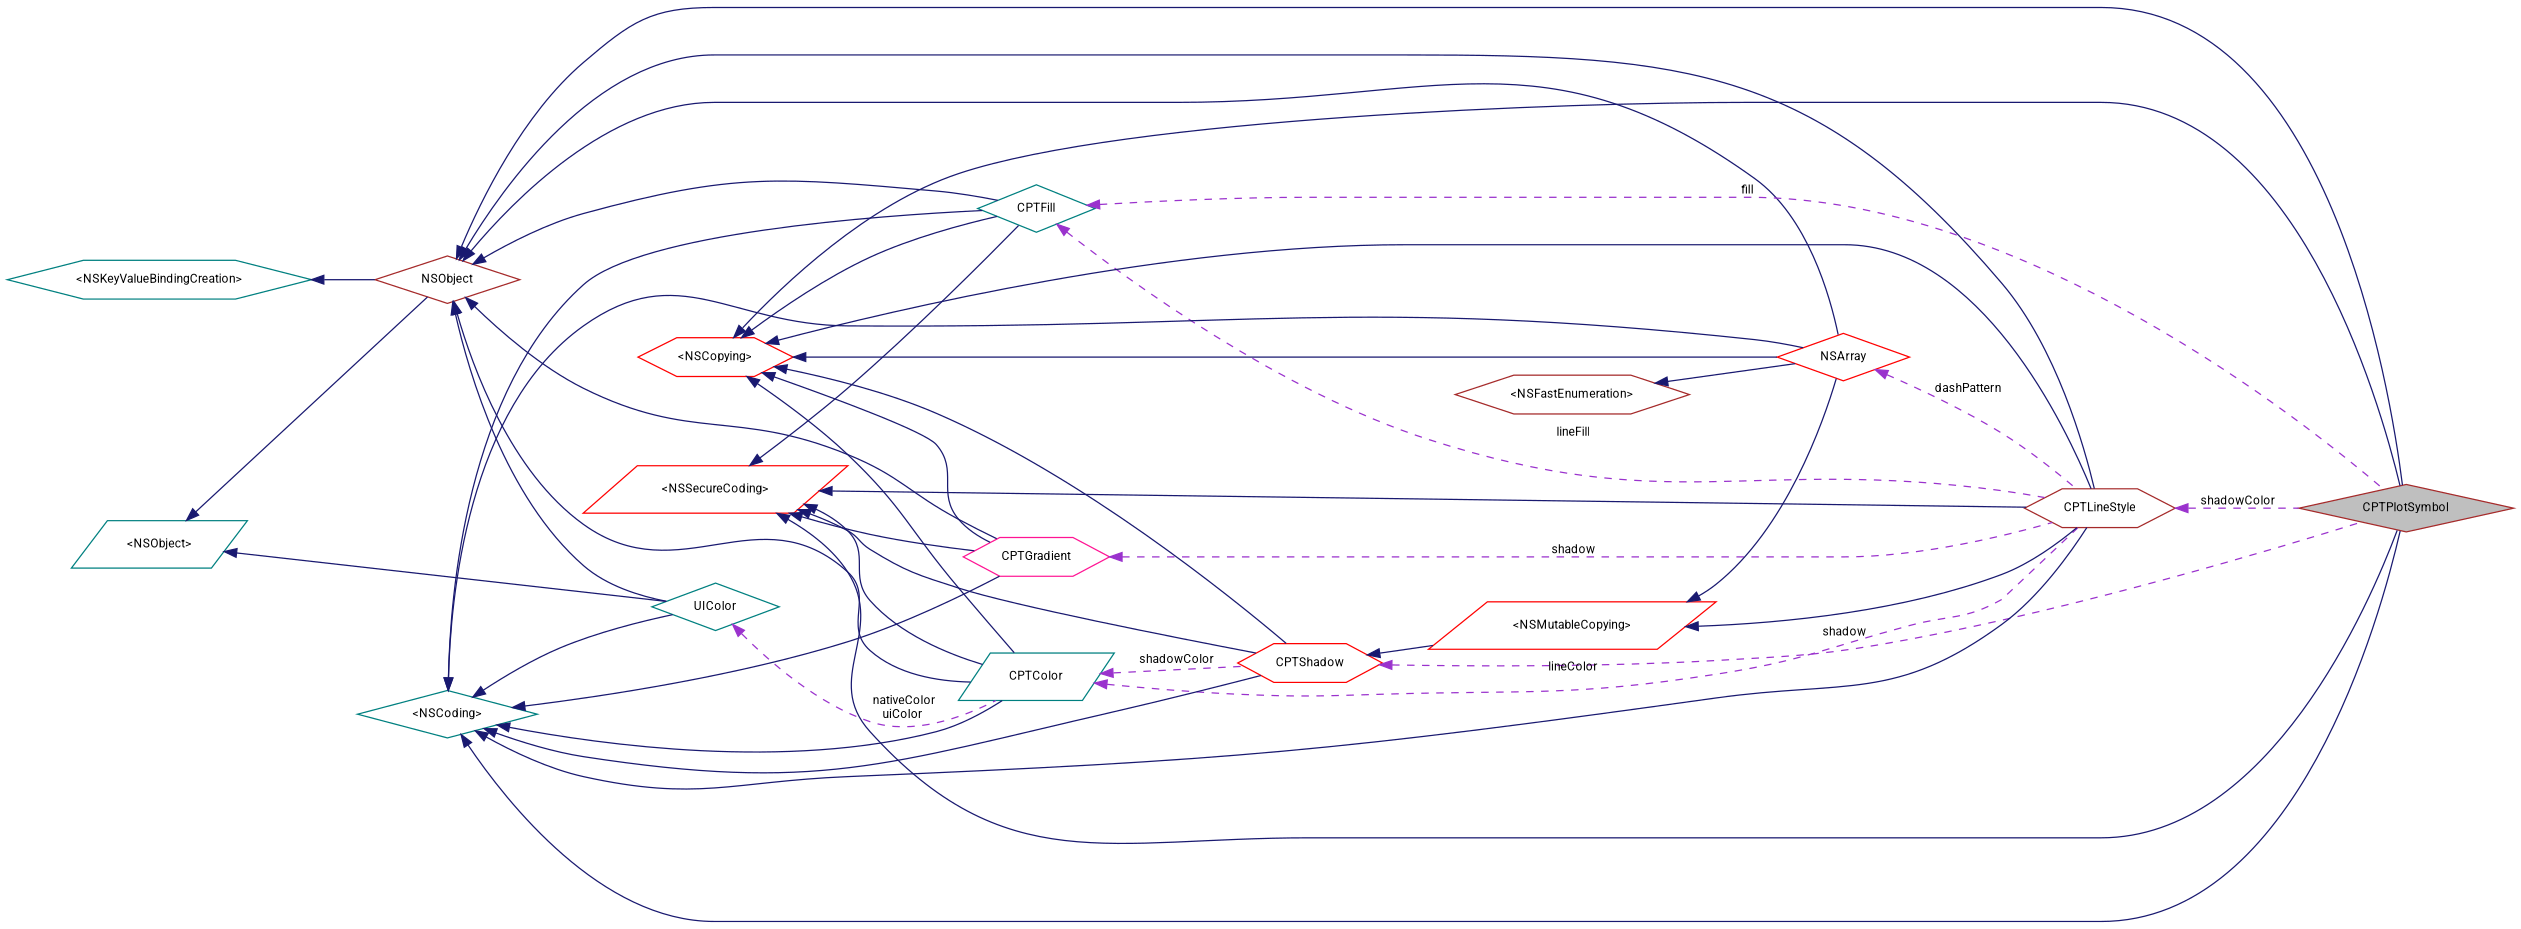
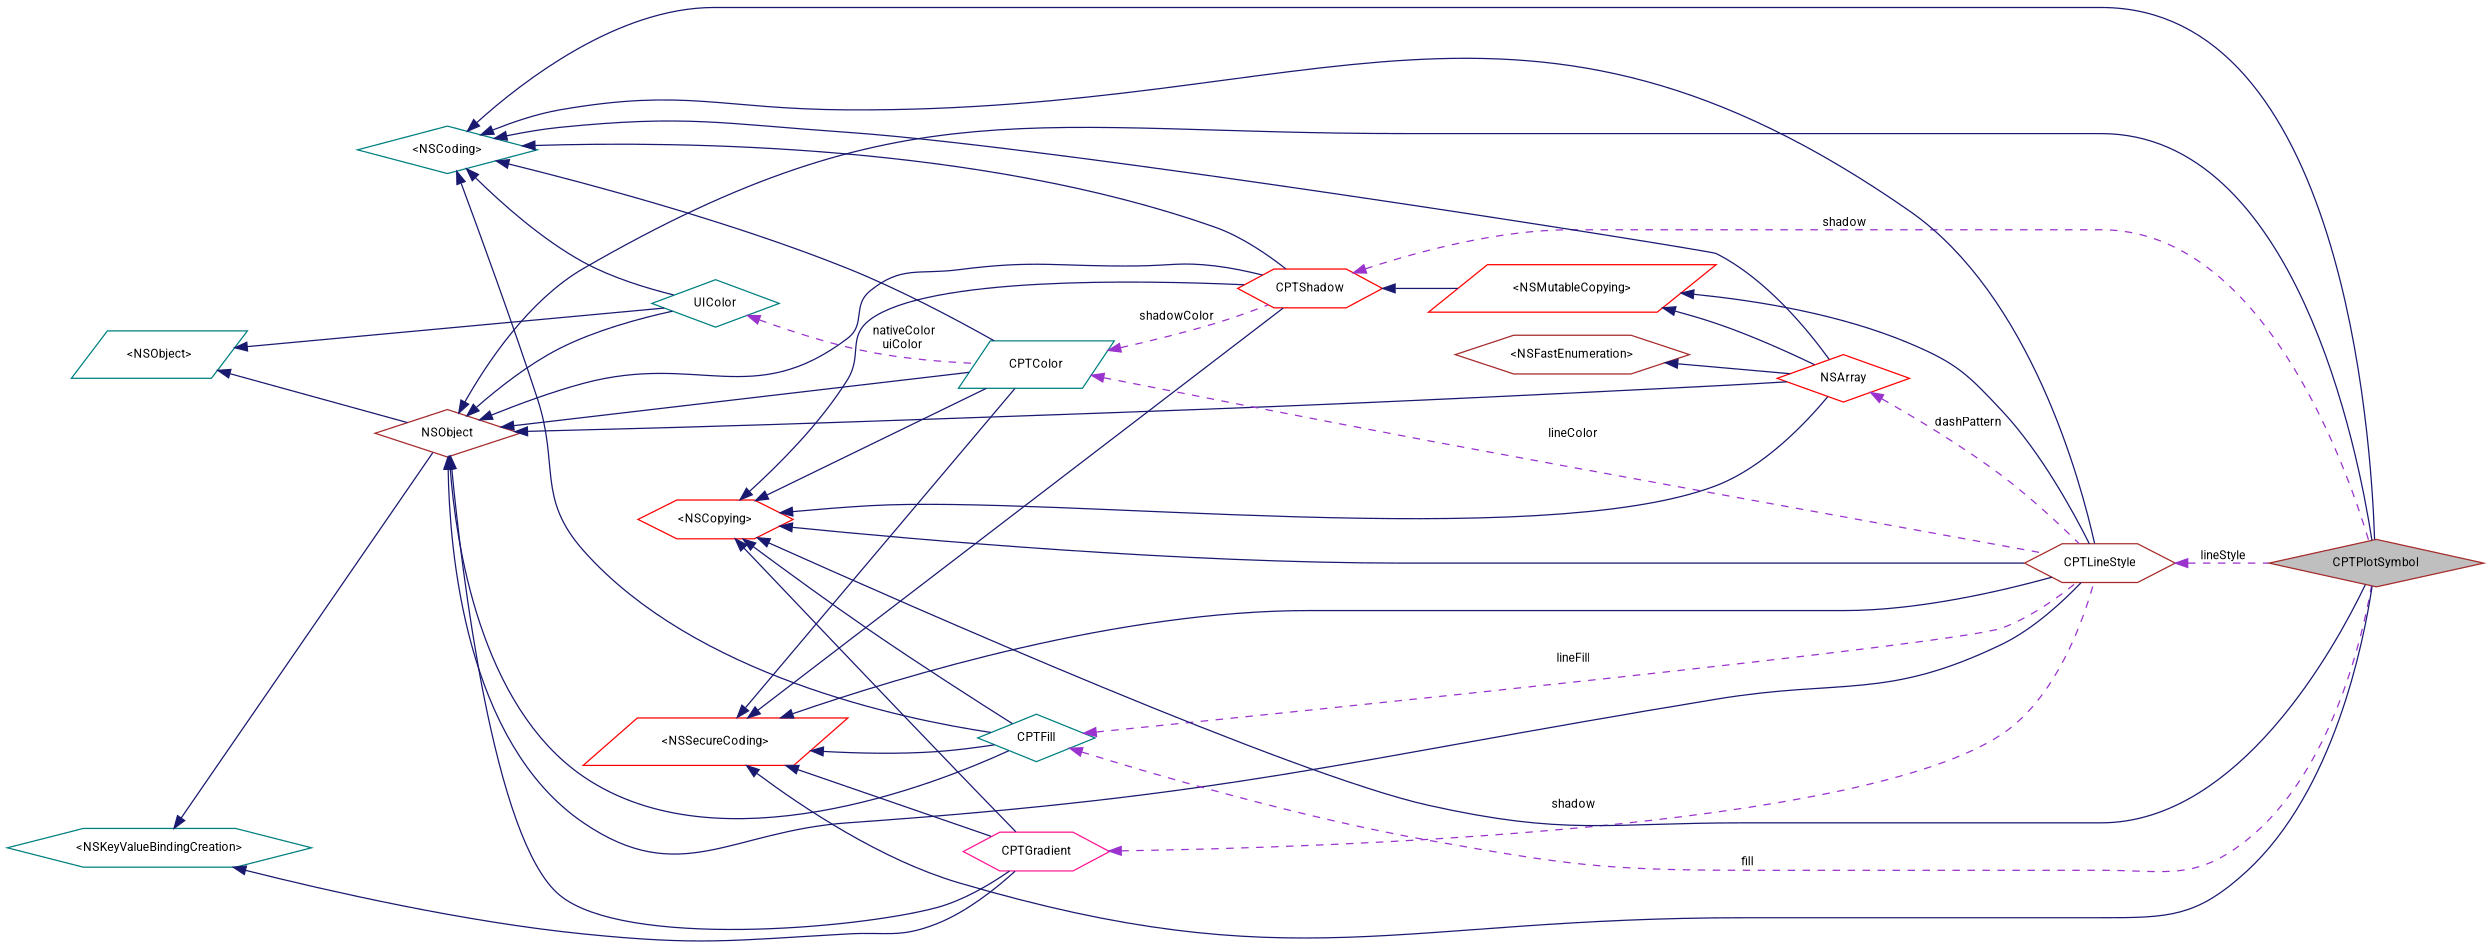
edge "CPTShadow" -> "NSObject": added
edge "CPTPlotSymbol" -> "CPTLineStyle": label " shadowColor" -> " lineStyle"
edge "CPTGradient" -> "<NSCoding>": now "CPTGradient" -> "<NSKeyValueBindingCreation>"
